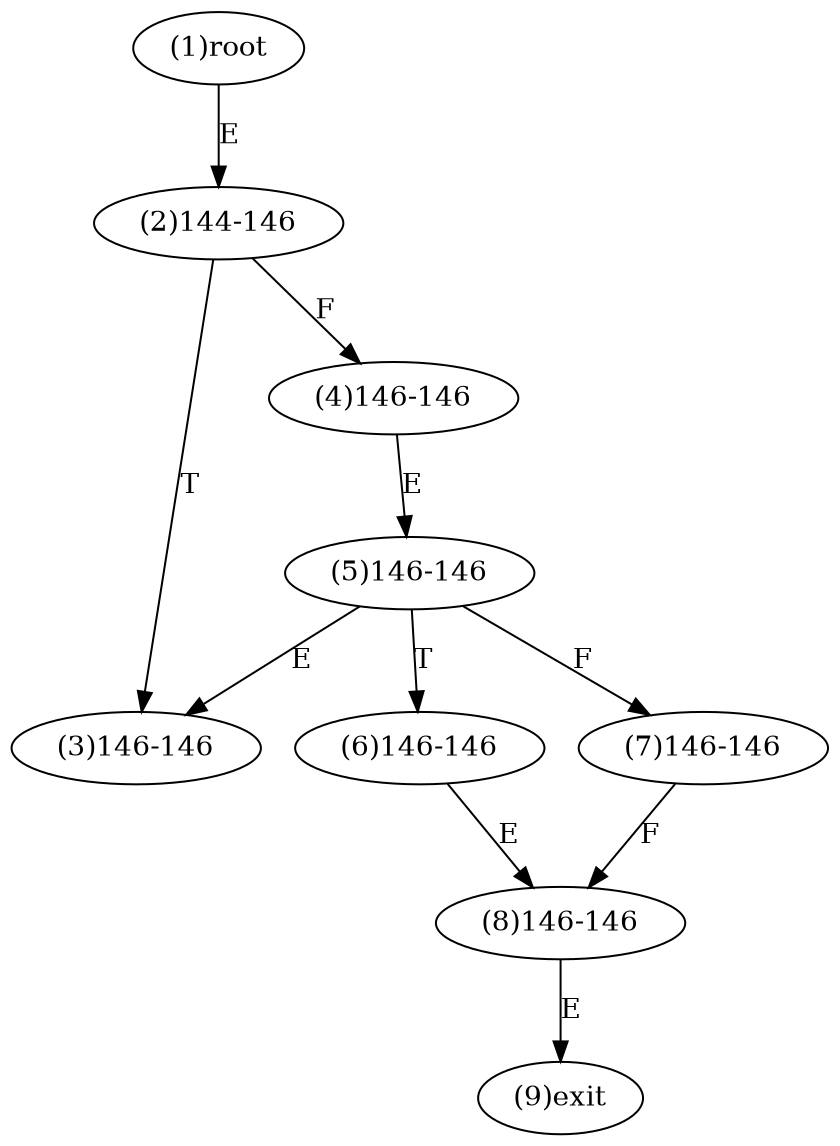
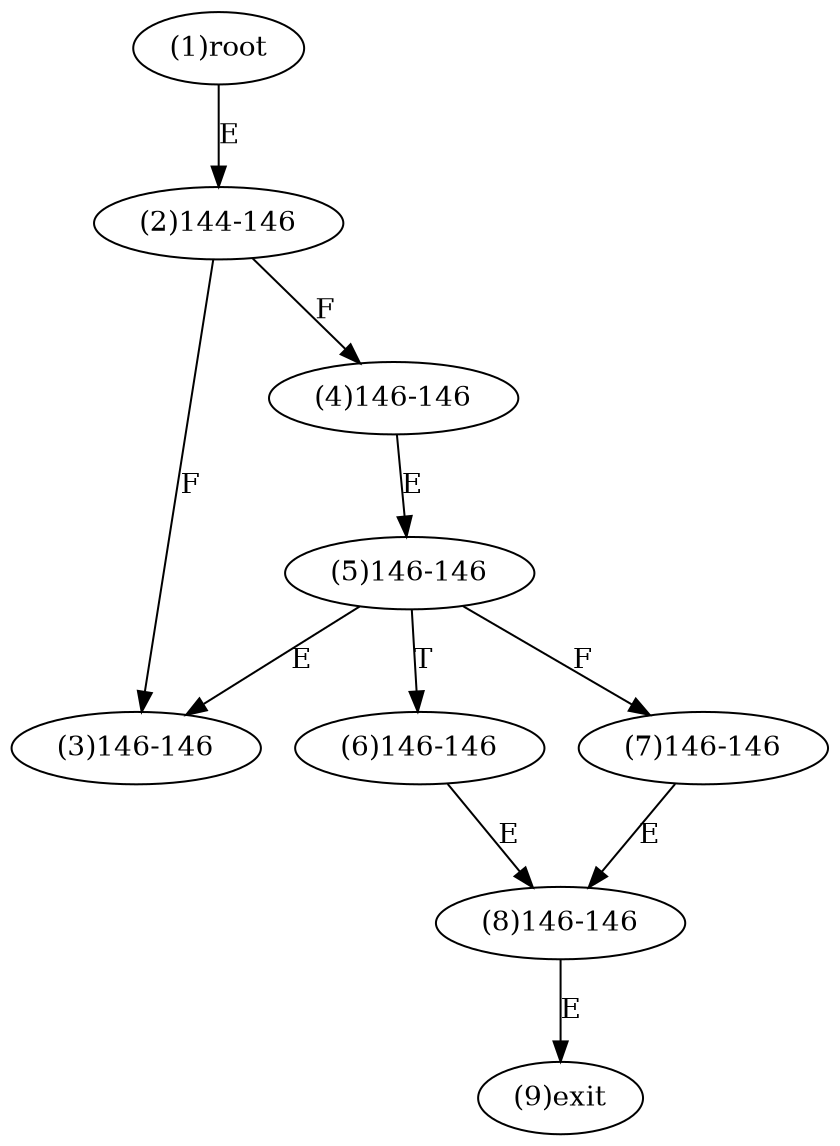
edge "(2)144-146" -> "(3)146-146": label "T" -> "F"
edge "(7)146-146" -> "(8)146-146": label "F" -> "E"
